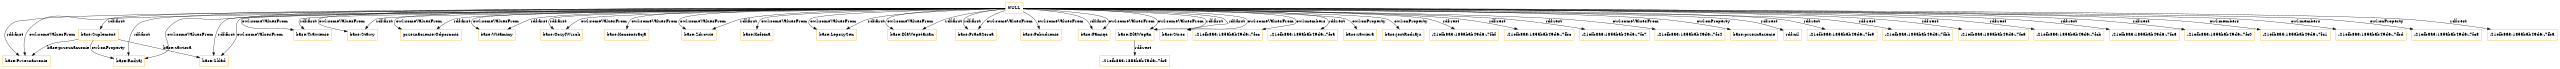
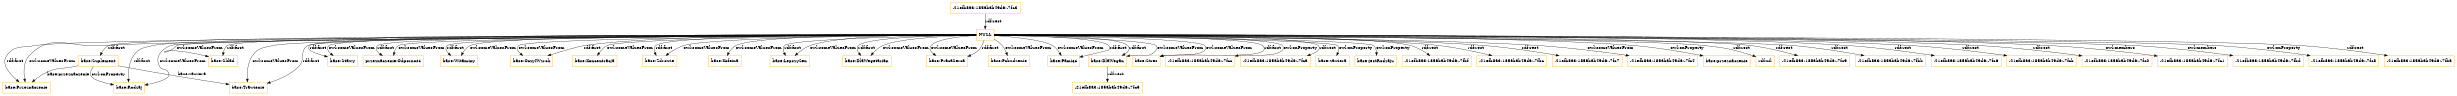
edge "NULL" -> "-21efb8a3:185abab49d6:-7fc3": reversed
edge "NULL" -> "-21efb8a3:185abab49d6:-7fcc": label "owl:members" -> "owl:onProperty"
edge "base:Suplement" -> "base:Sklad": now "base:Suplement" -> "base:Trawienie"
